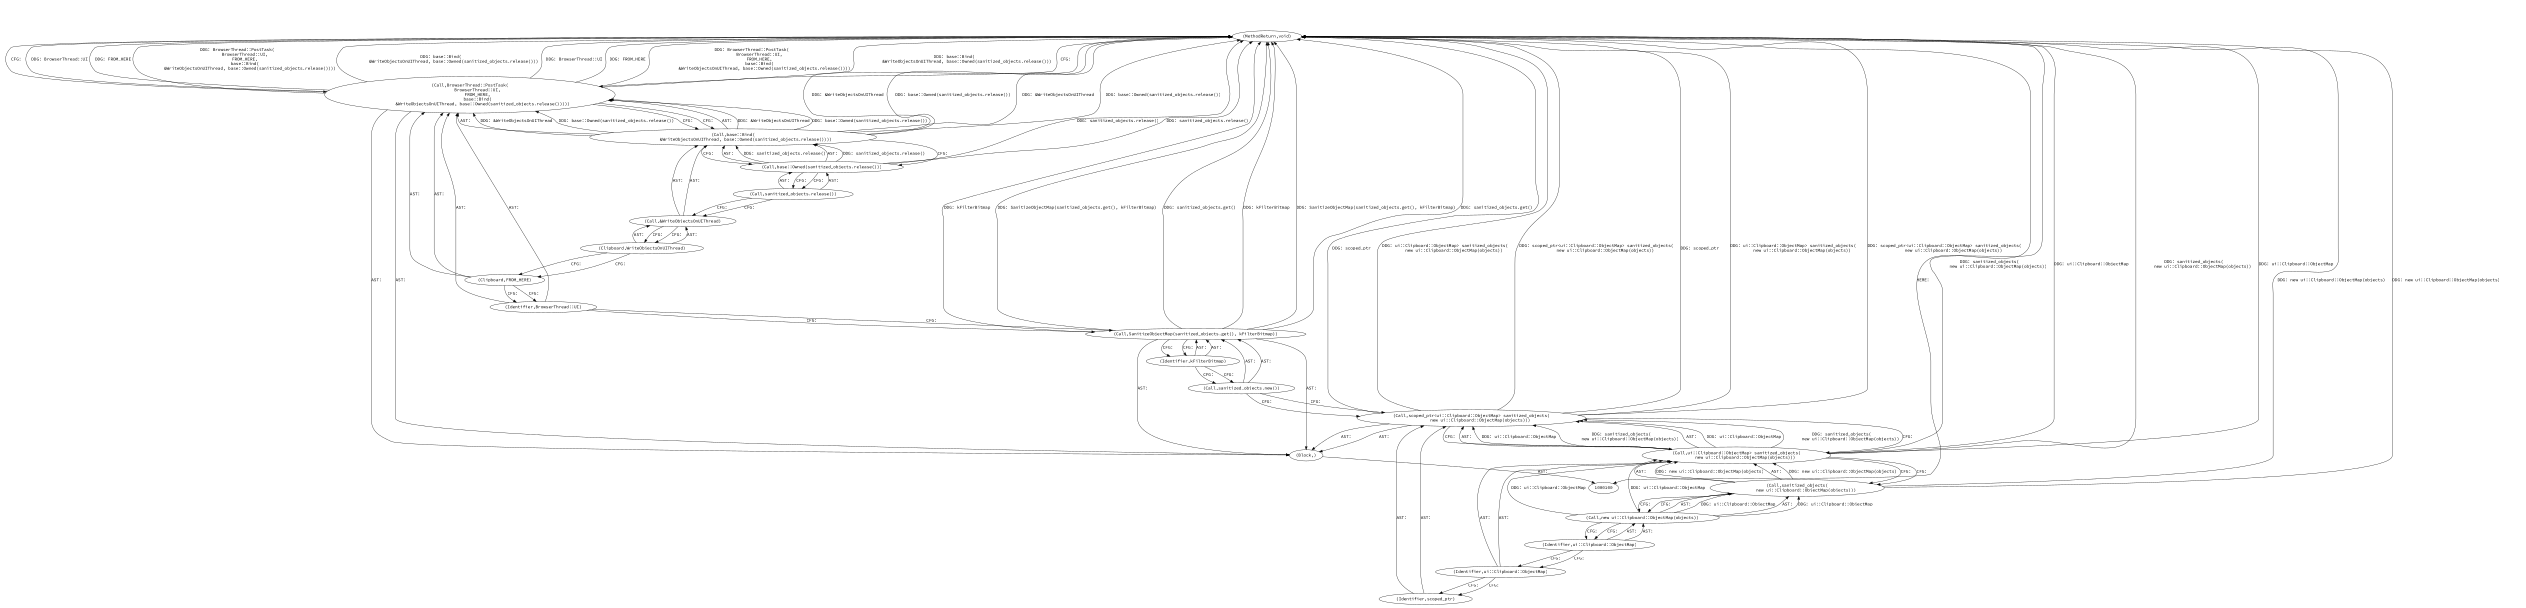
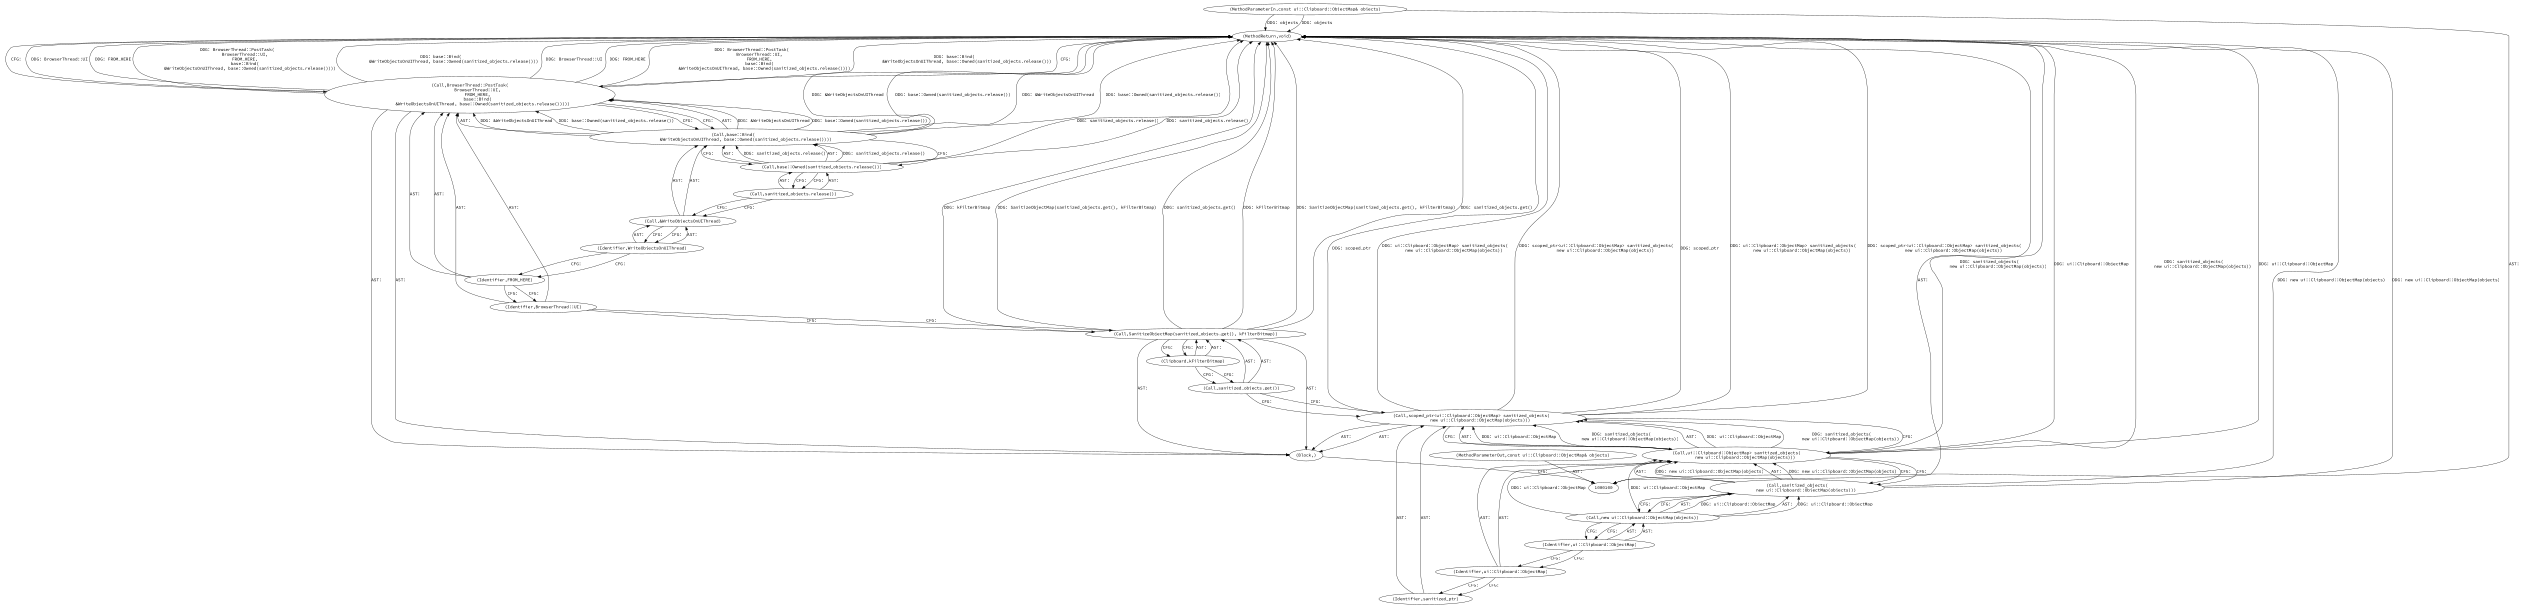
node "(MethodParameterIn,const ui::Clipboard::ObjectMap& objects)": added
node "(Clipboard,WriteObjectsOnUIThread)": label "(Clipboard,WriteObjectsOnUIThread)" -> "(Identifier,WriteObjectsOnUIThread)"
node "(Clipboard,FROM_HERE)": label "(Clipboard,FROM_HERE)" -> "(Identifier,FROM_HERE)"
edge "(MethodReturn,void)" -> "1000100": label "HERE: " -> "AST: "
node "(Identifier,kFilterBitmap)": label "(Identifier,kFilterBitmap)" -> "(Clipboard,kFilterBitmap)"
node "(Call,sanitized_objects.new())": label "(Call,sanitized_objects.new())" -> "(Call,sanitized_objects.get())"
node "(MethodParameterOut,const ui::Clipboard::ObjectMap& objects)": added
edge "(Block,)" -> "1000100": label "AST: " -> "CFG: "
node "(Identifier,scoped_ptr)": label "(Identifier,scoped_ptr)" -> "(Identifier,sanitized_ptr)"
